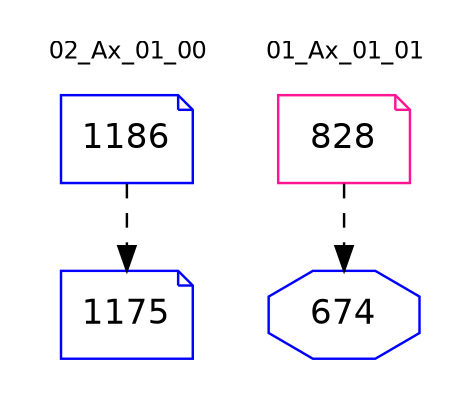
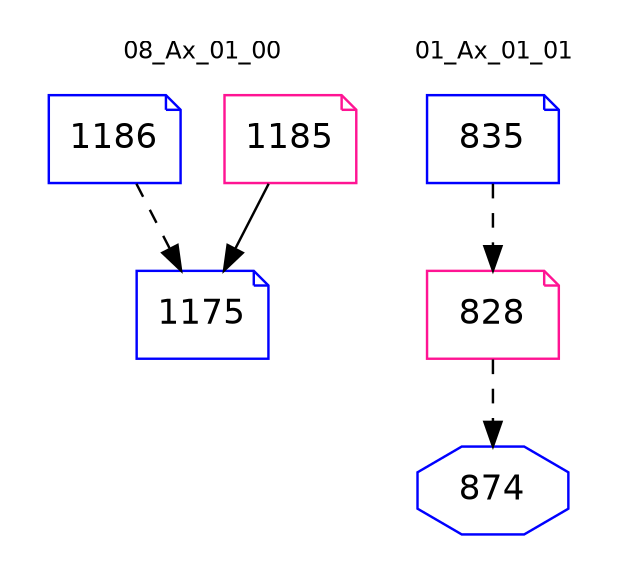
cluster "02_Ax_01_00": label "02_Ax_01_00" -> "08_Ax_01_00"
node "1185": added
node "835": added
node "674": label "674" -> "874"
